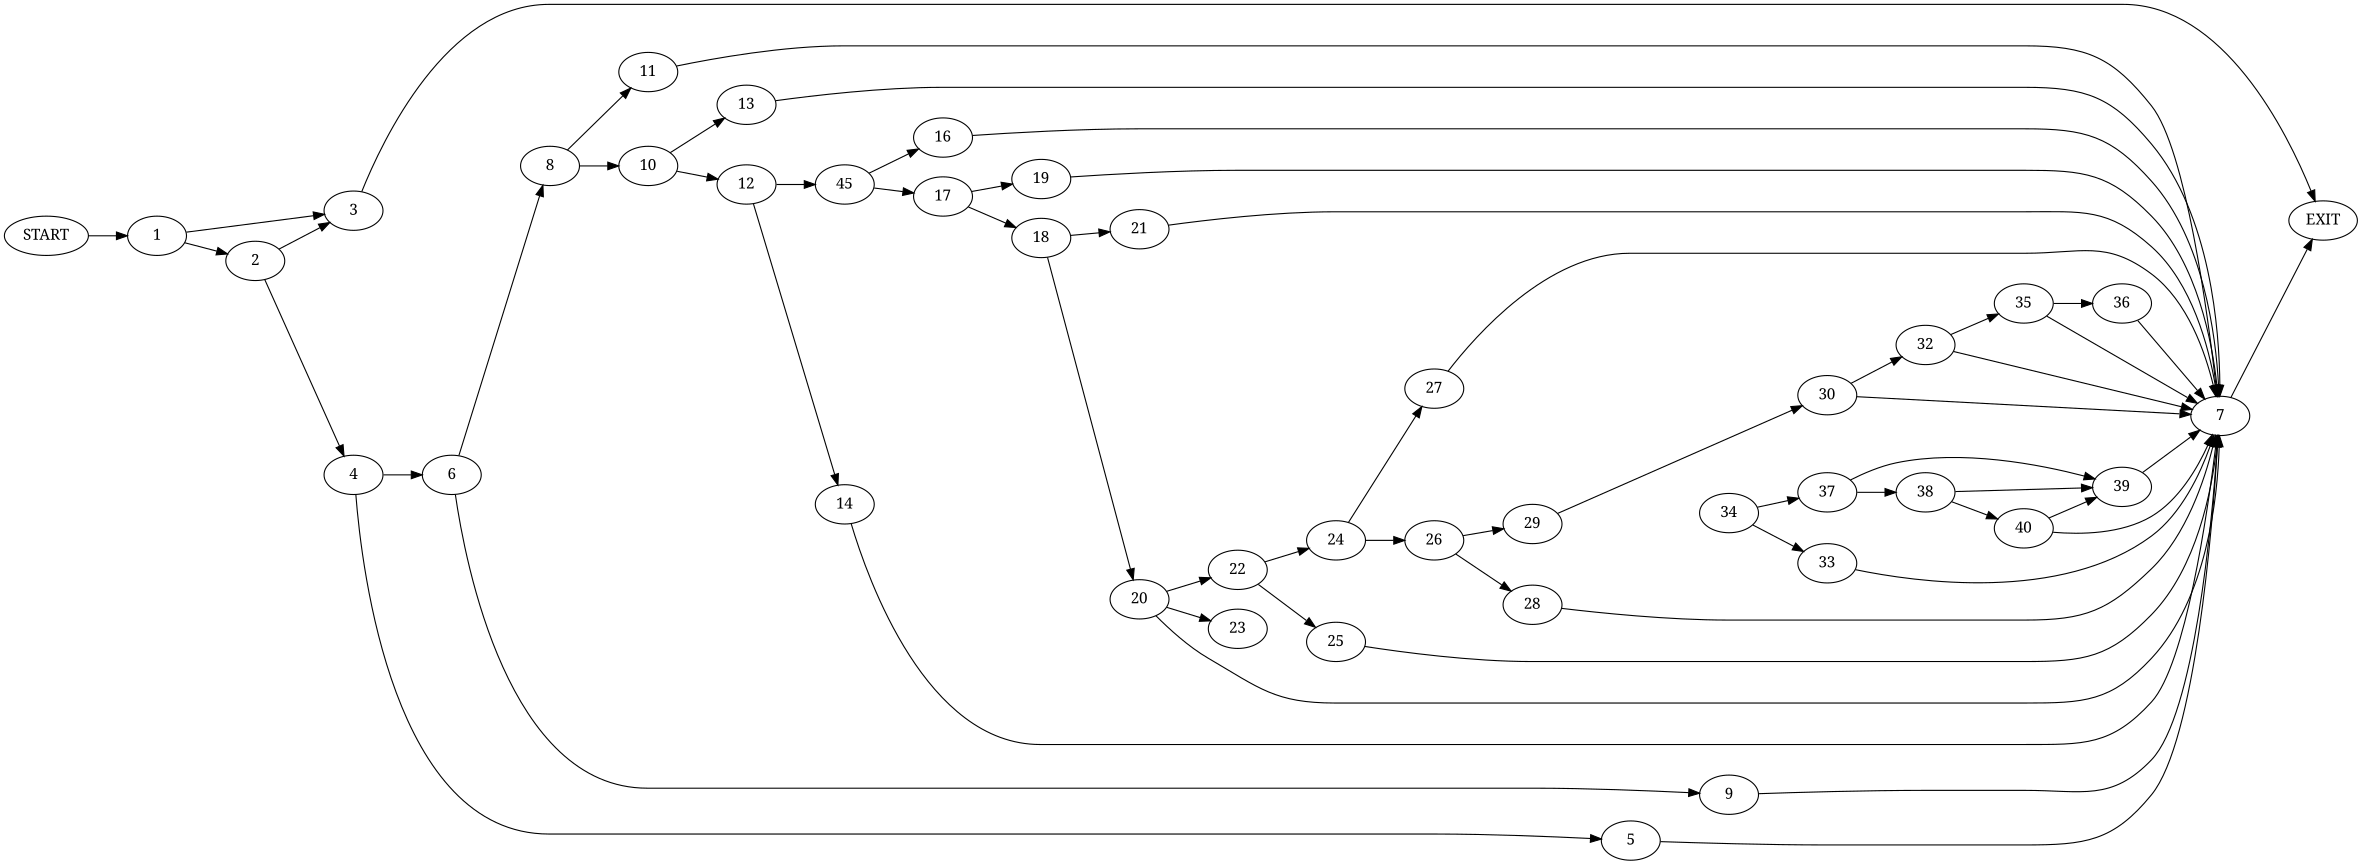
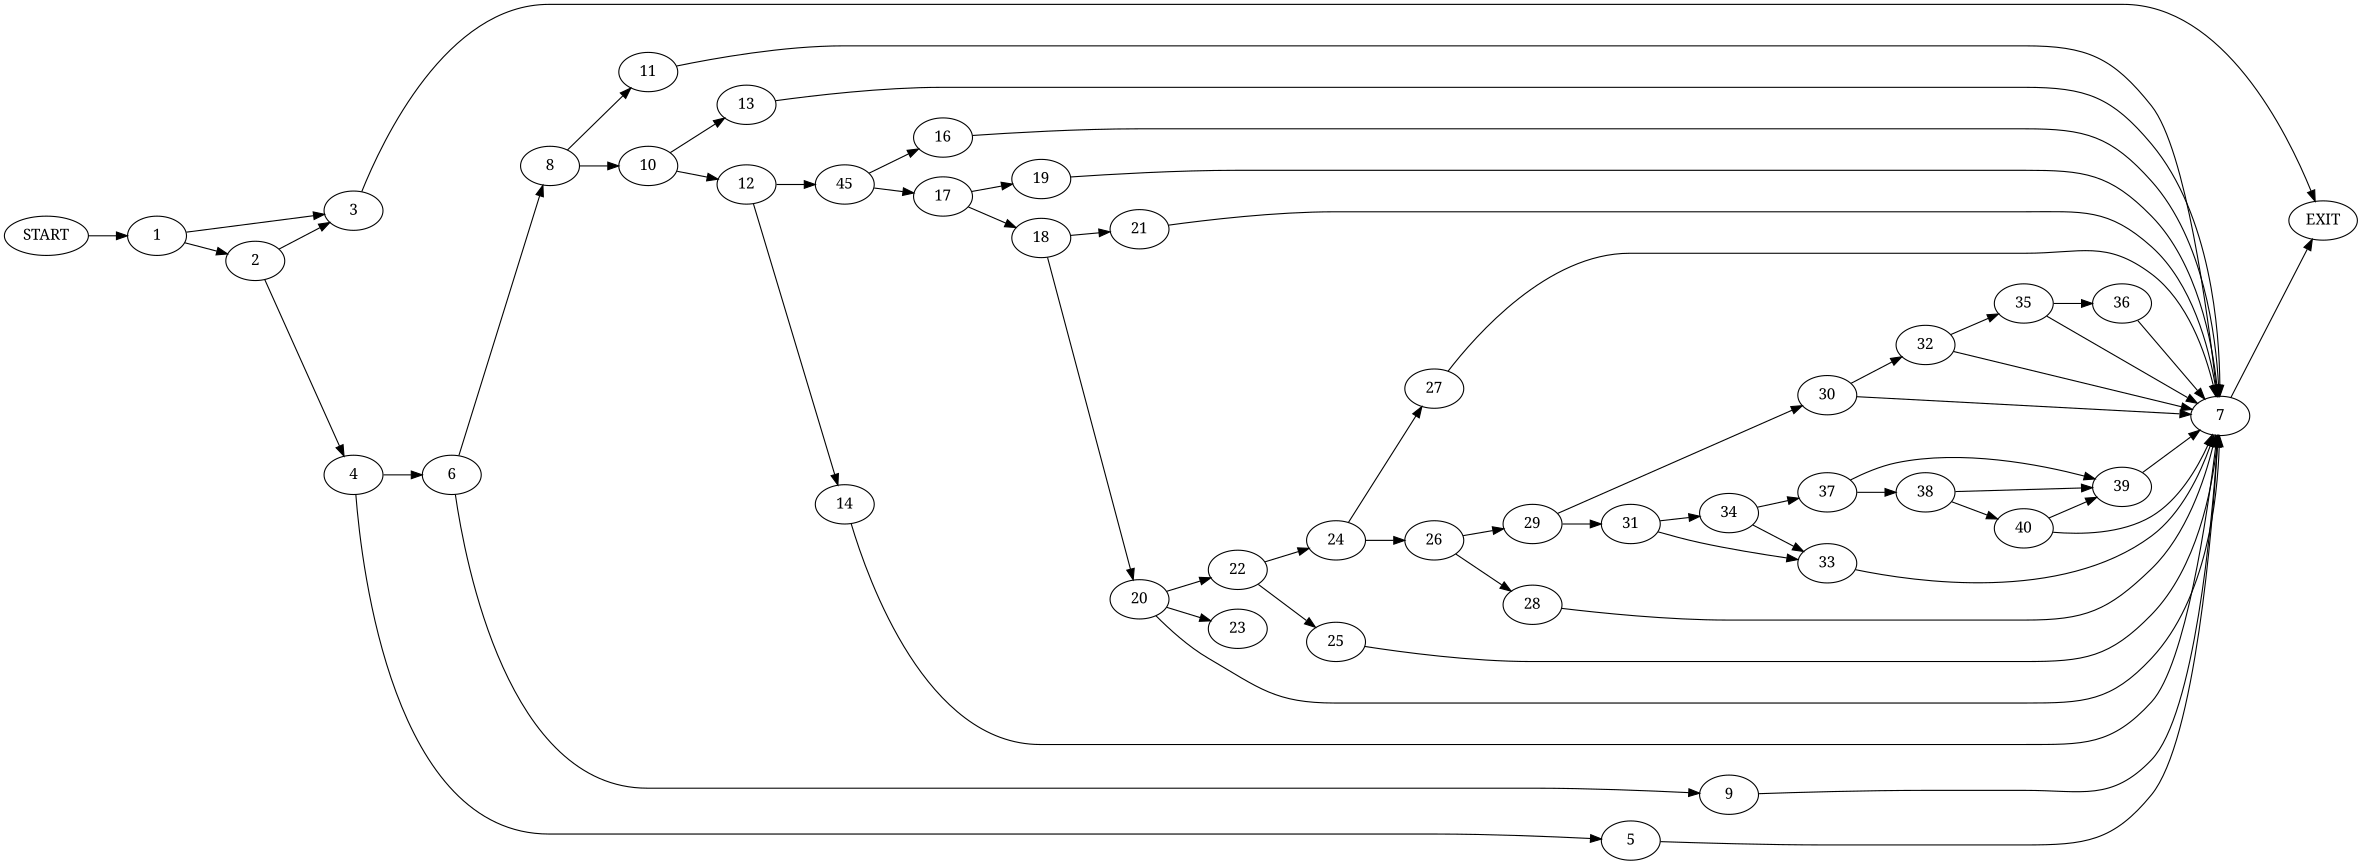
node "31": added
